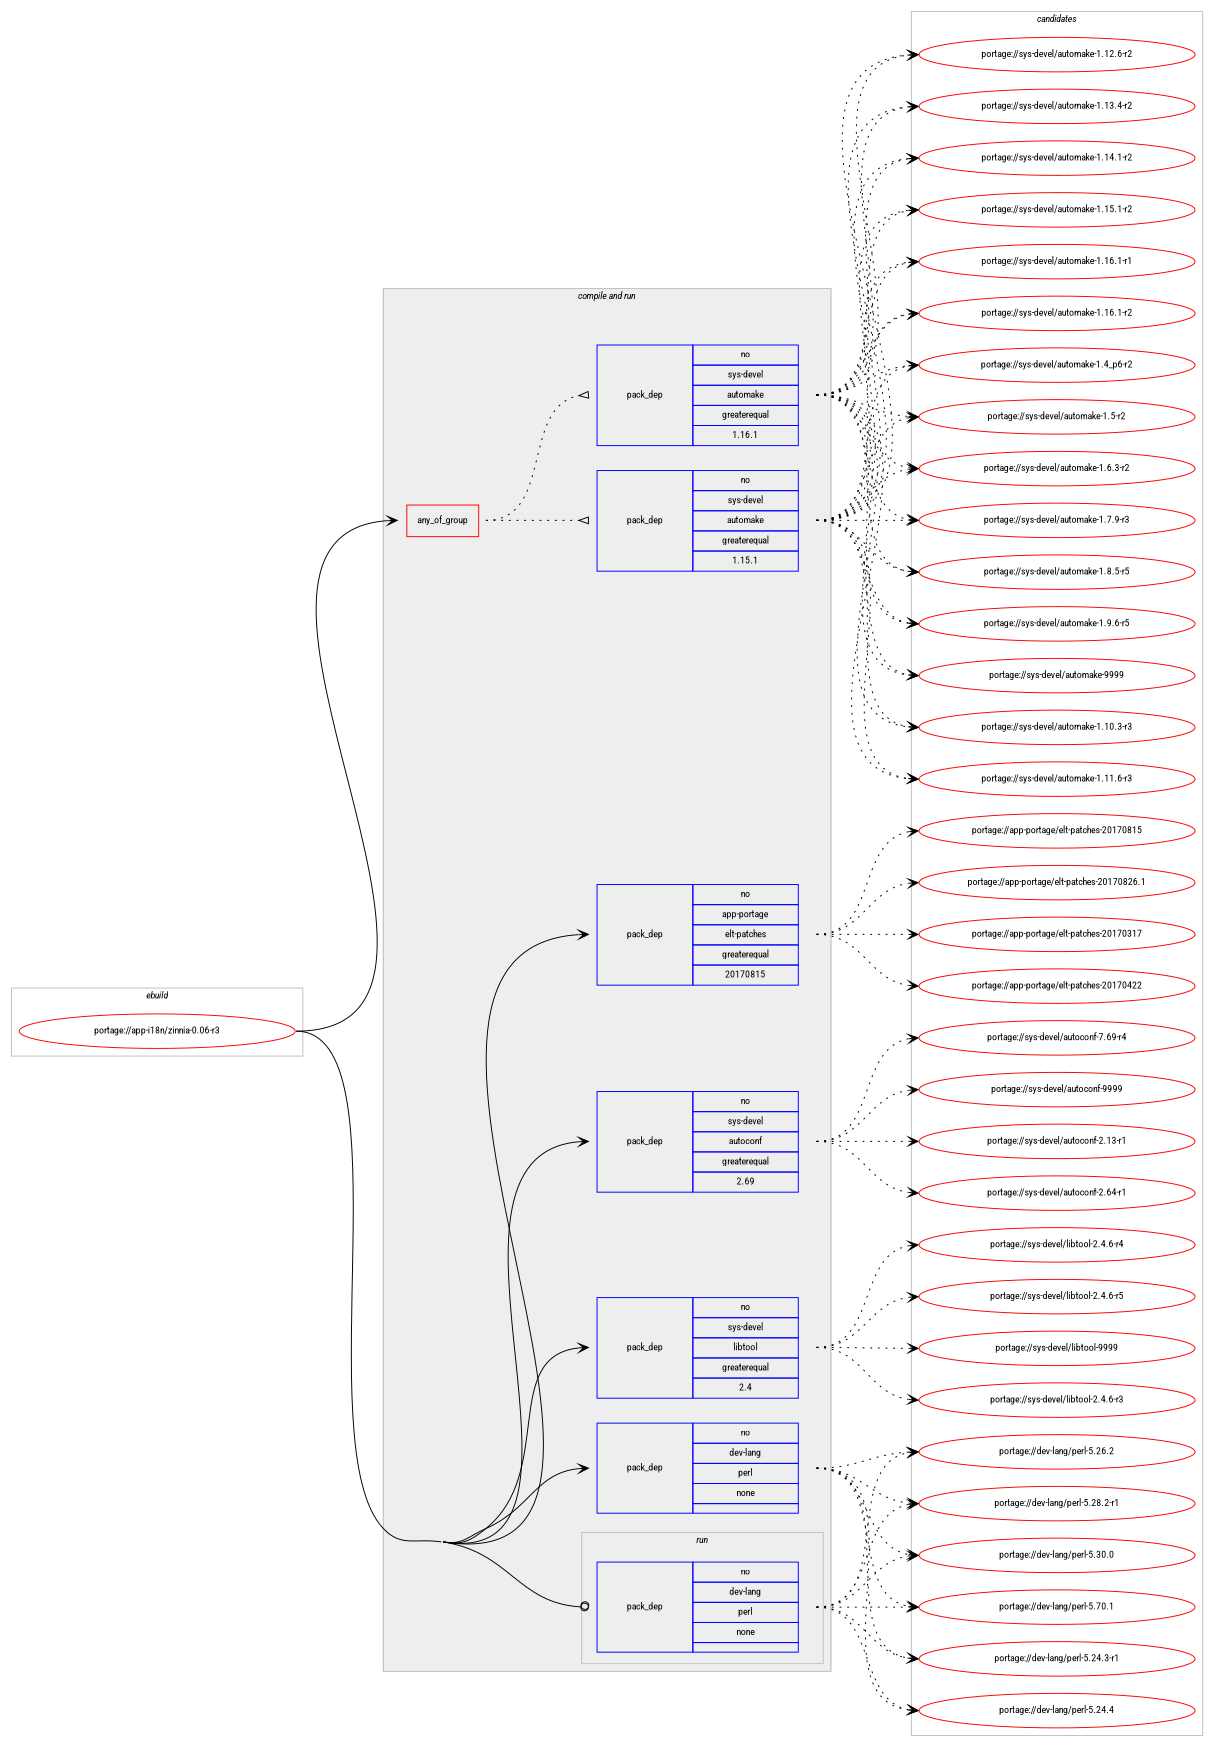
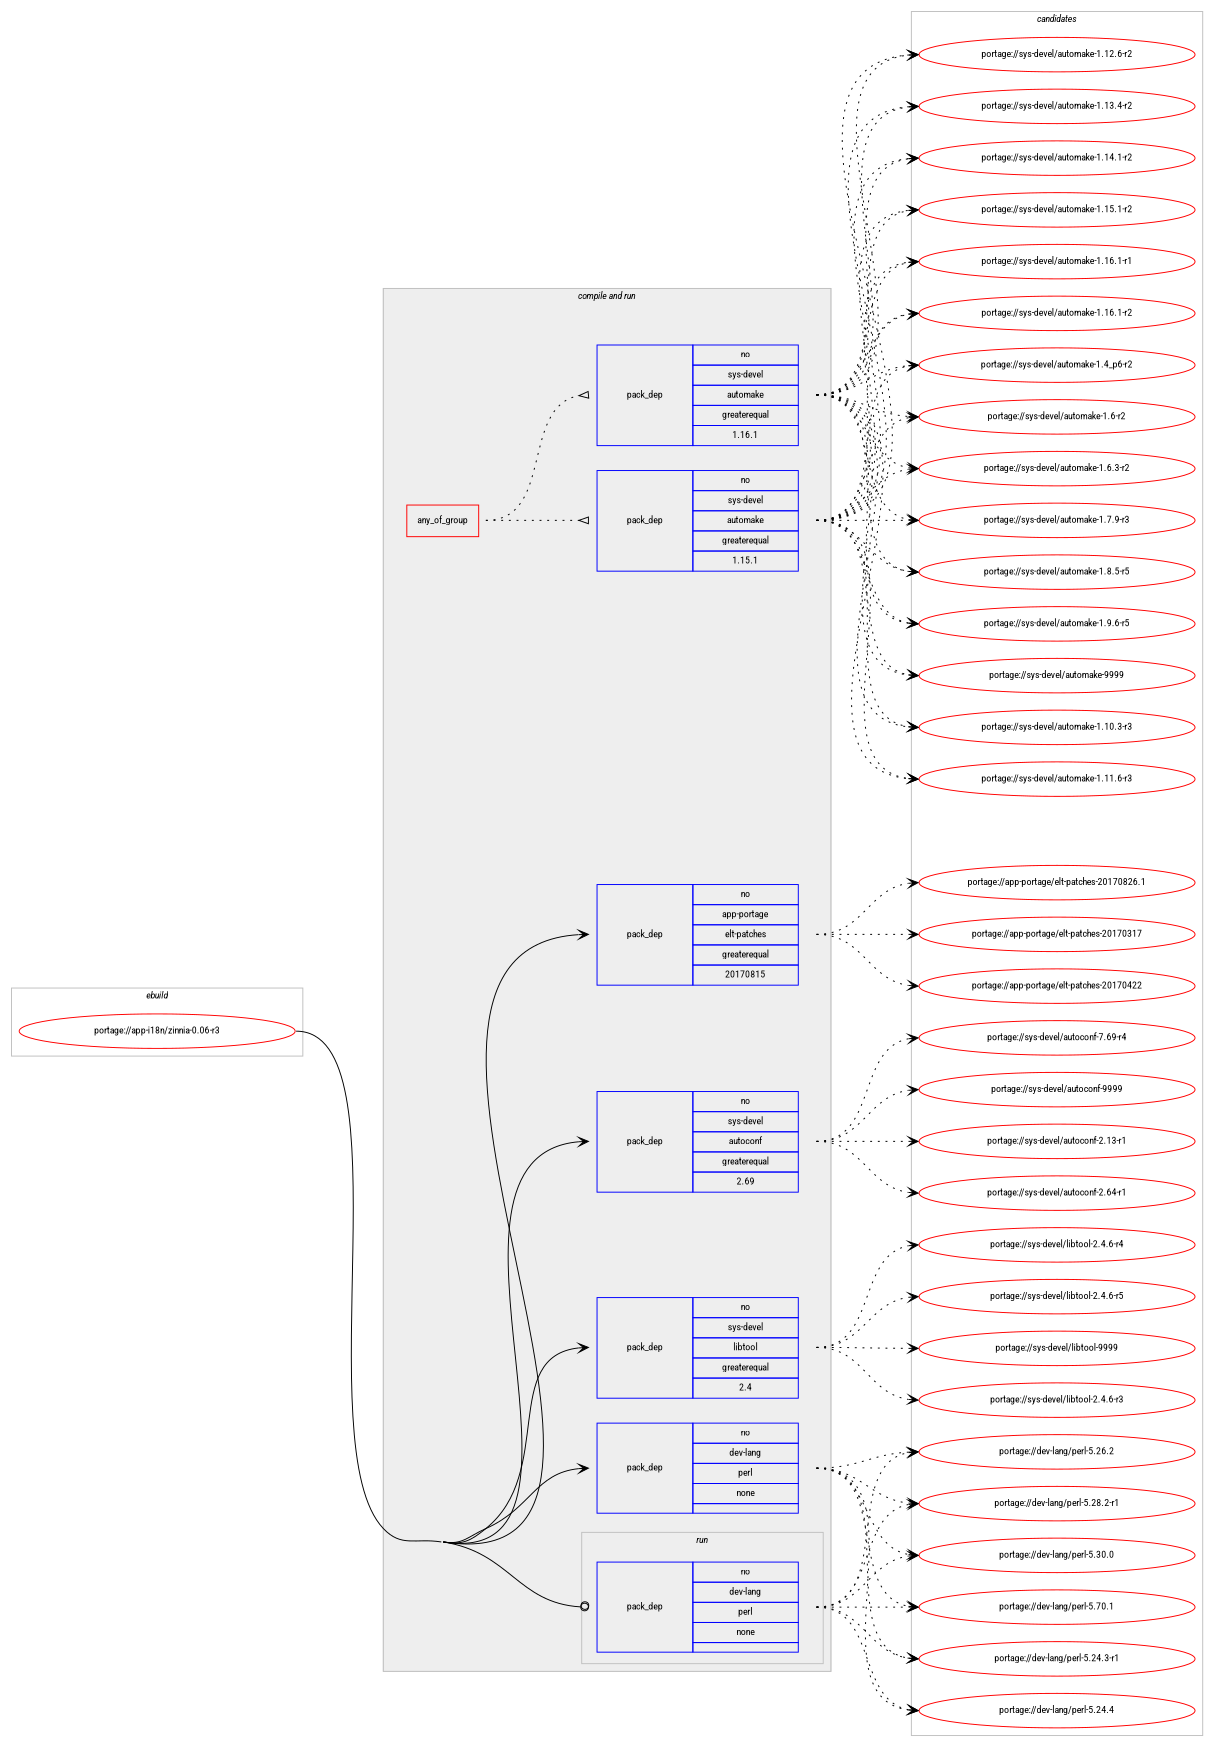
node "portage://sys-devel/automake-1.5-r2": label "portage://sys-devel/automake-1.5-r2" -> "portage://sys-devel/automake-1.6-r2"
edge "portage://app-i18n/zinnia-0.06-r3" -> "any_of_group": removed
node "portage://app-portage/elt-patches-20170815": removed
